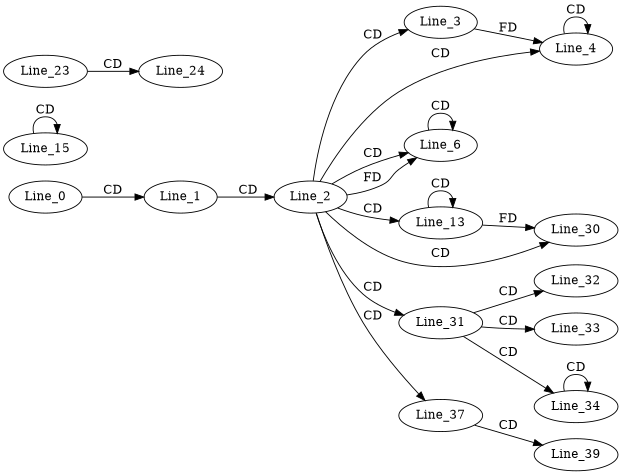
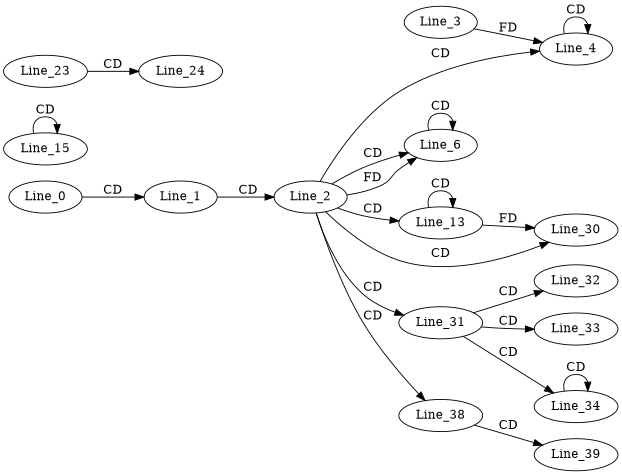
edge "Line_2" -> "Line_3": removed, label "CD"
node "Line_37": label "Line_37" -> "Line_38"
